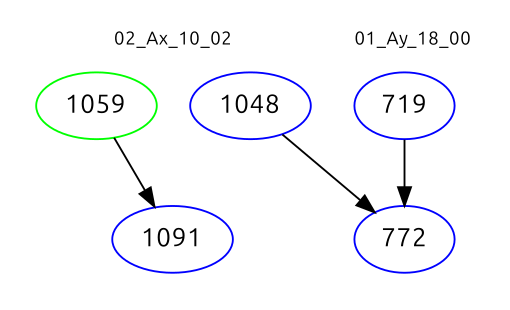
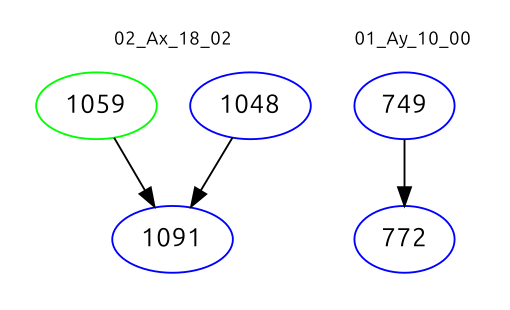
cluster "02_Ax_10_02": label "02_Ax_10_02" -> "02_Ax_18_02"
cluster "01_Ay_18_00": label "01_Ay_18_00" -> "01_Ay_10_00"
node "719": label "719" -> "749"
edge "1048" -> "772": now "1048" -> "1091"
